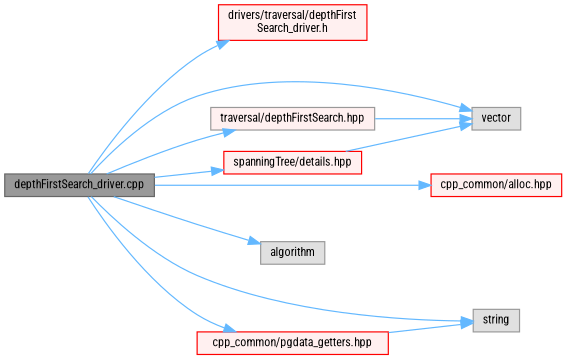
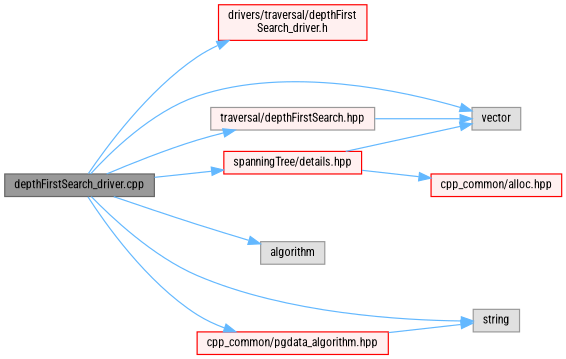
edge "depthFirstSearch_driver.cpp" -> "cpp_common/alloc.hpp": now "spanningTree/details.hpp" -> "cpp_common/alloc.hpp"
node "cpp_common/pgdata_getters.hpp": label "cpp_common/pgdata_getters.hpp" -> "cpp_common/pgdata_algorithm.hpp"
